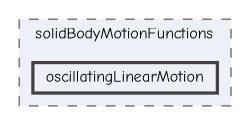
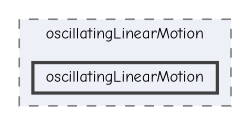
cluster "solidBodyMotionFunctions": label "solidBodyMotionFunctions" -> "oscillatingLinearMotion"
